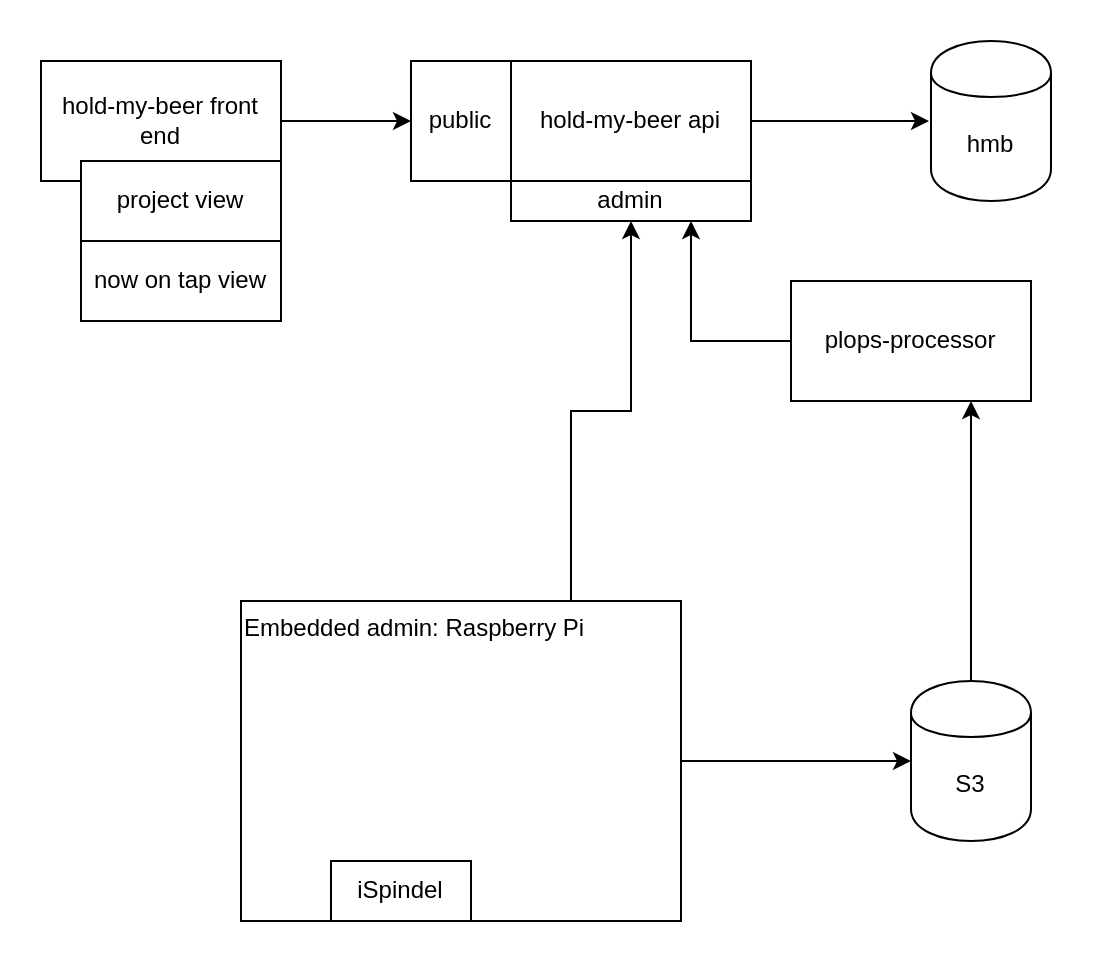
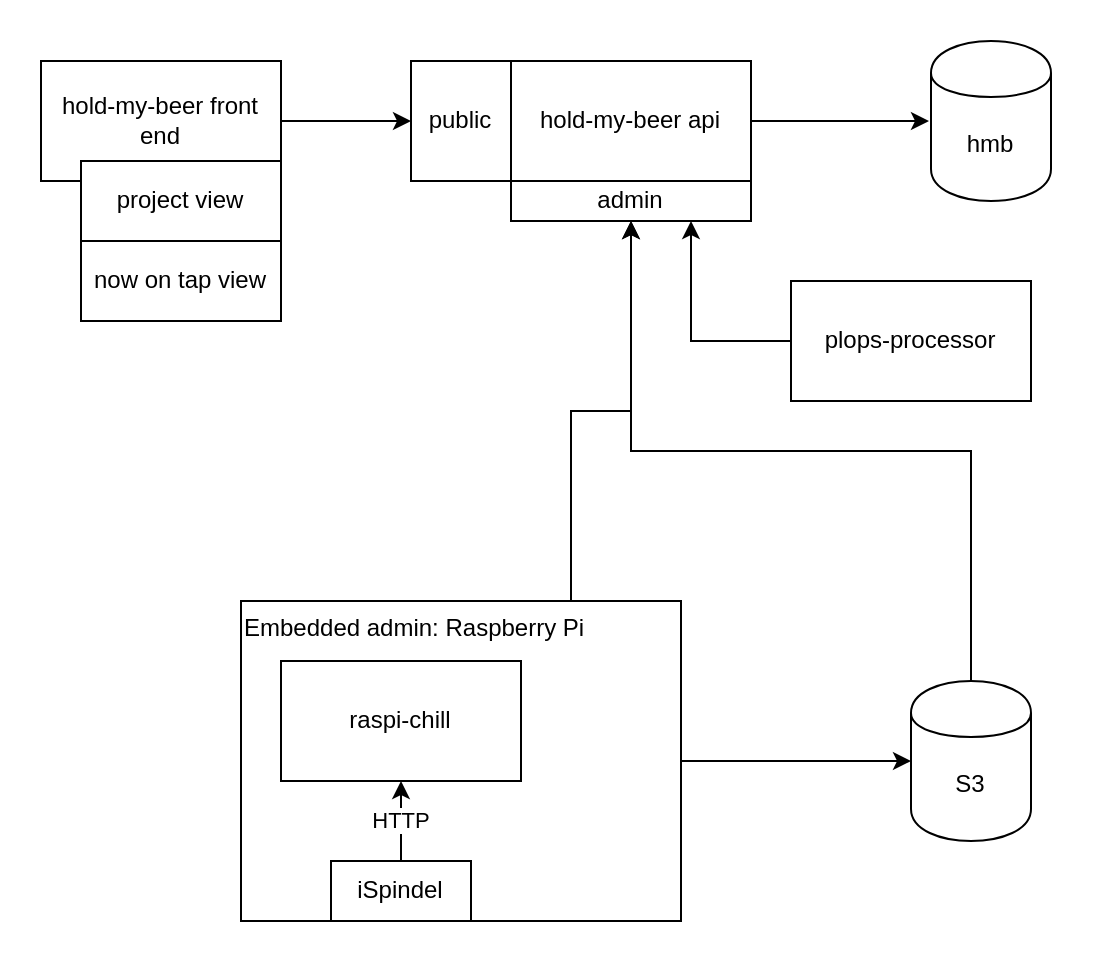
edge "S3" -> "plops-processor": now "S3" -> "admin"
node "raspi-chill": added
edge "iSpindel" -> "raspi-chill": added, label "HTTP"
